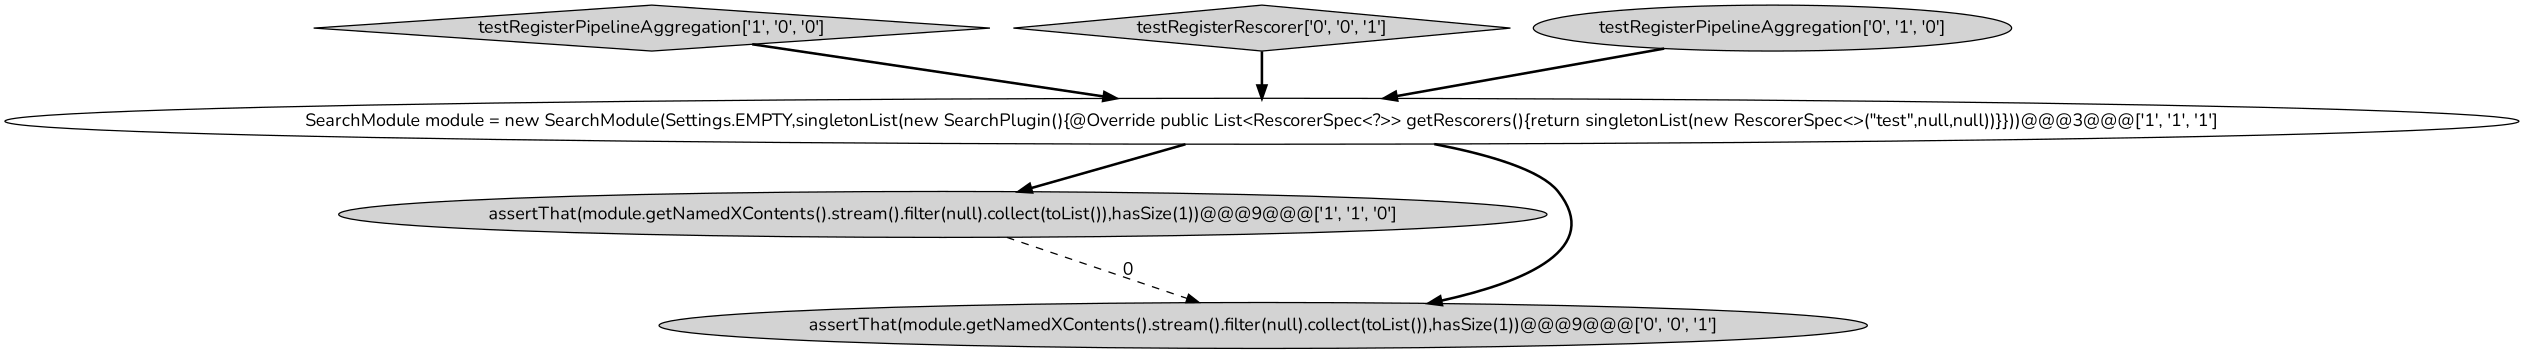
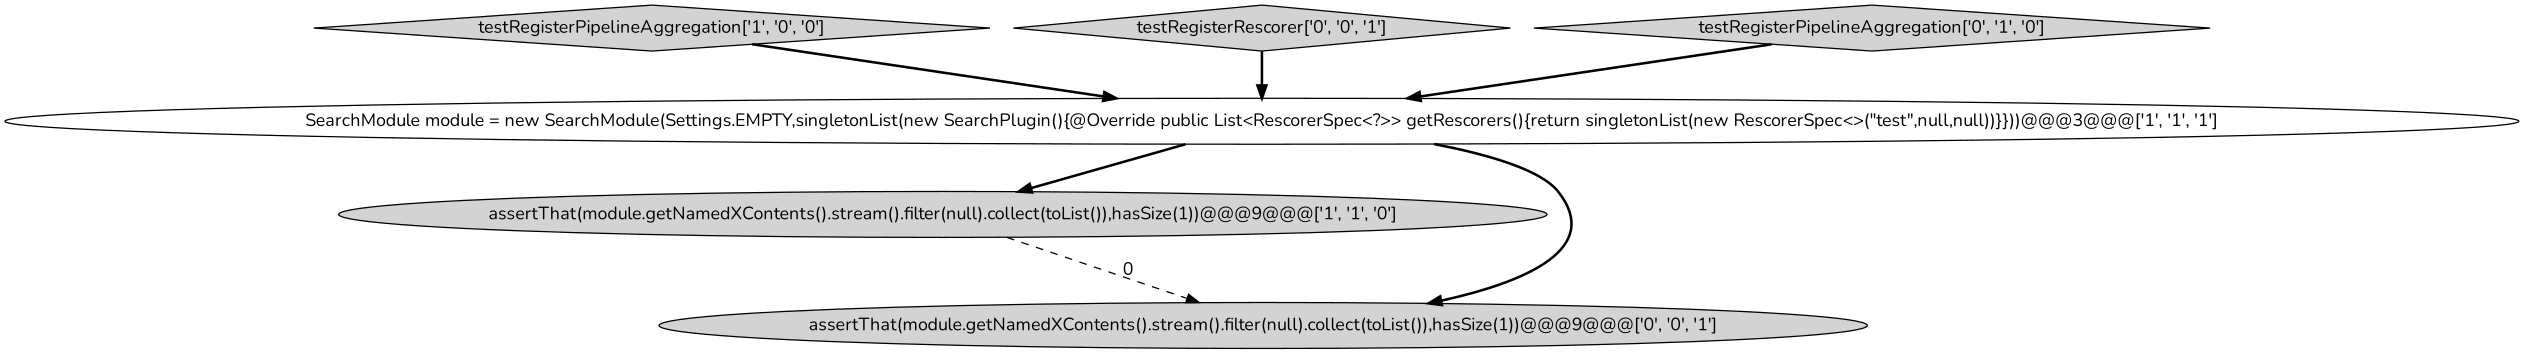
node "testRegisterPipelineAggregation['0', '1', '0']": shape ellipse -> diamond
